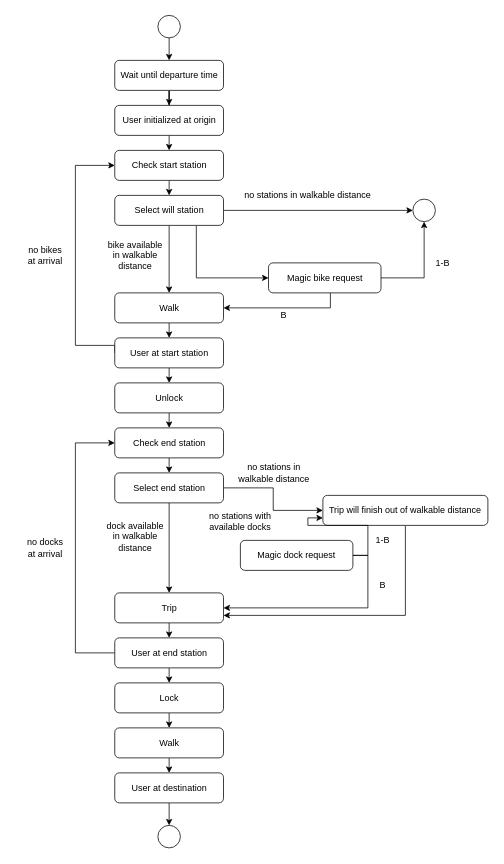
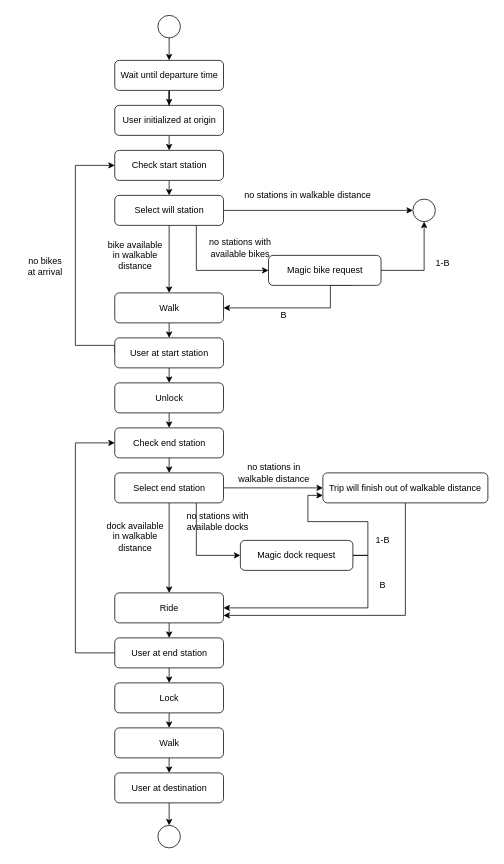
node "no stations with available bikes": added
node "no bikes at arrival": moved (45, 255) -> (45, 267)
node "Magic bike request": moved (325, 278) -> (325, 270)
node "Trip will finish out of walkable distance": moved (405, 510) -> (405, 488)
node "no stations with available docks": moved (240, 522) -> (218, 522)
node "no docks at arrival": removed
edge "Select end station" -> "Magic dock request": added
node "Trip": label "Trip" -> "Ride"
